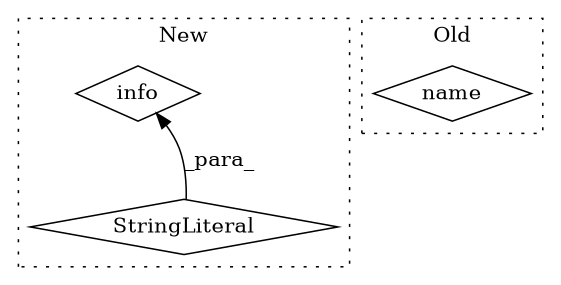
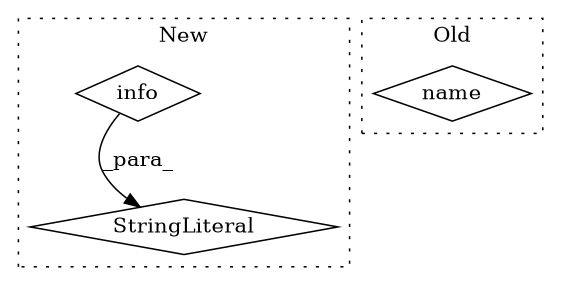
edge "StringLiteral" -> "info": reversed
